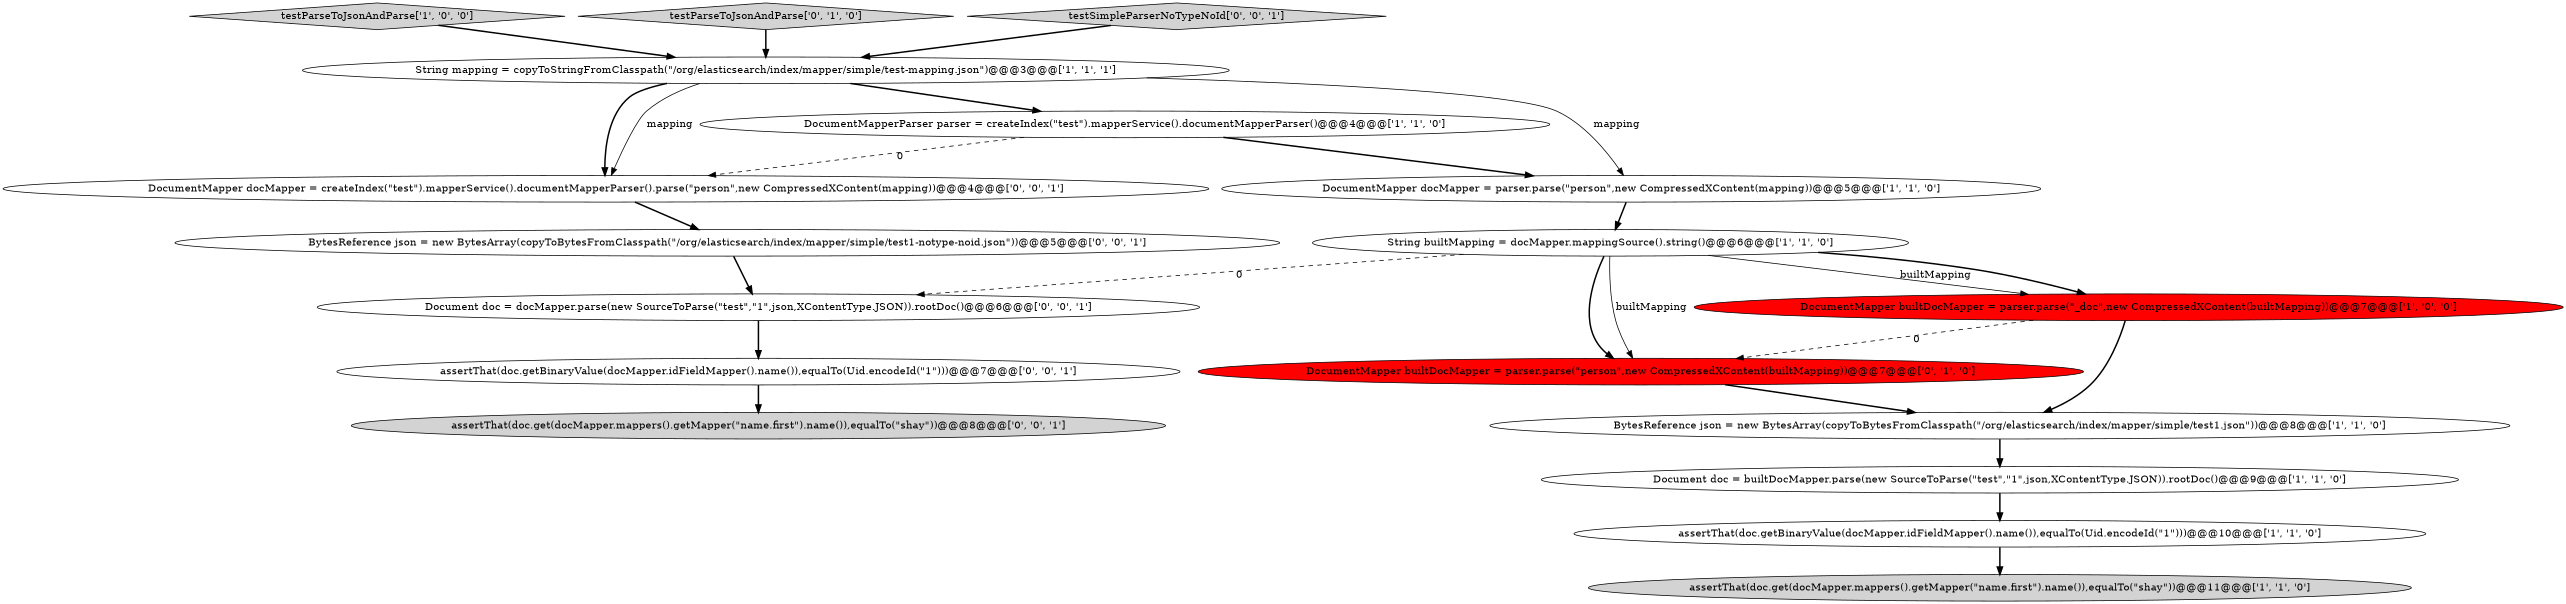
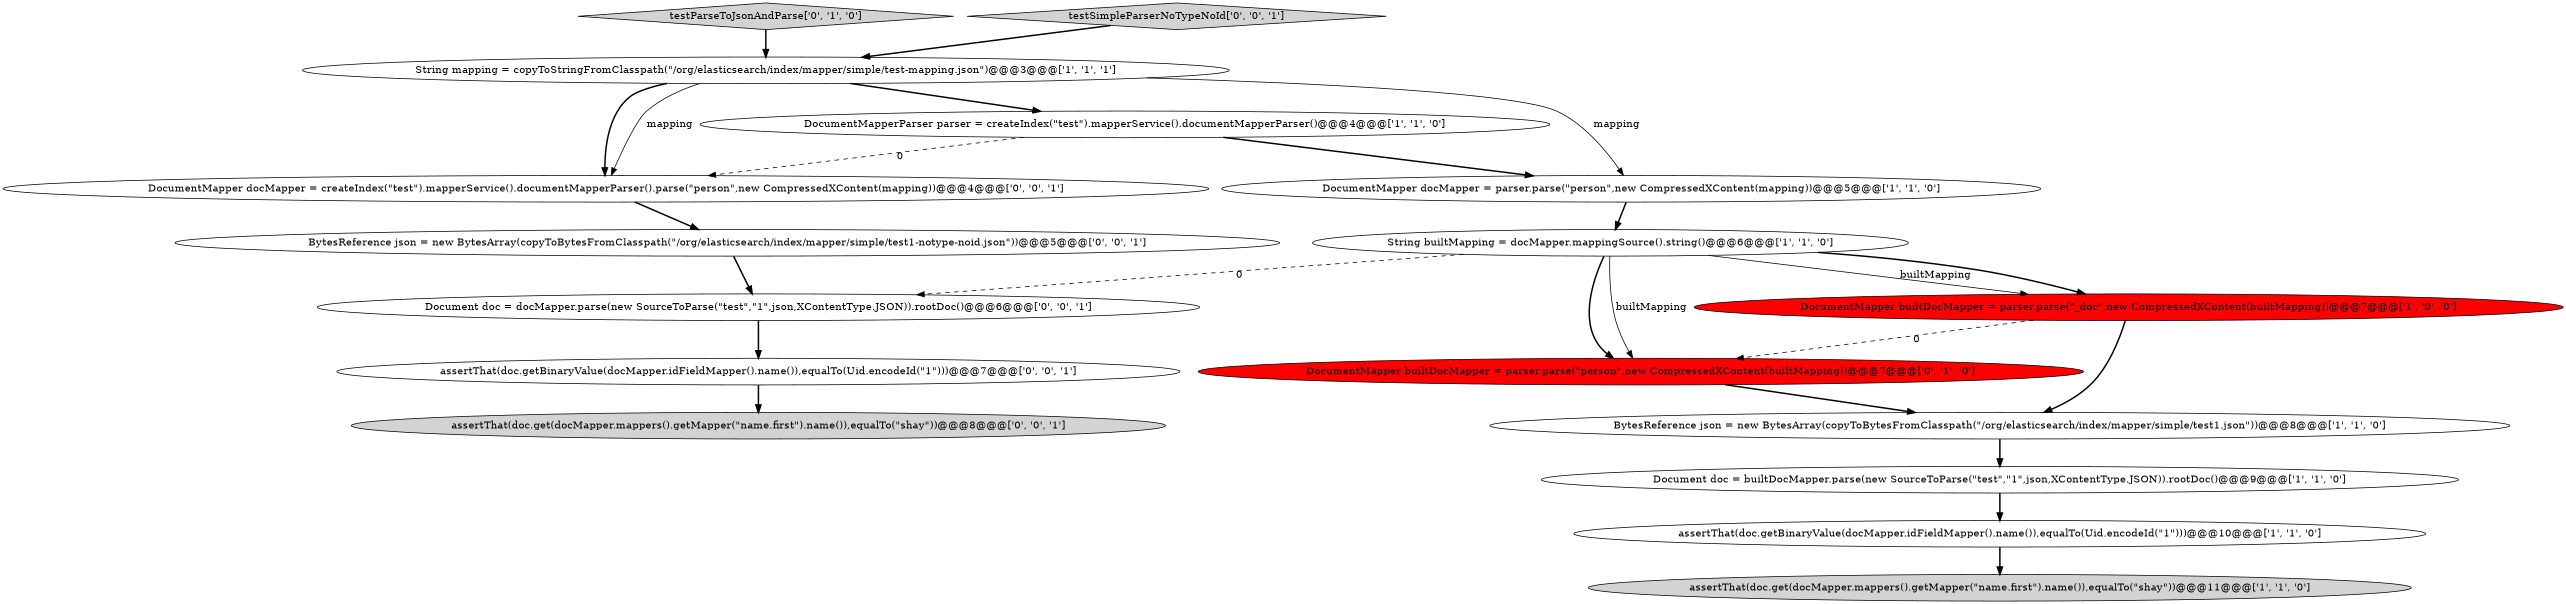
node "testParseToJsonAndParse['1', '0', '0']": removed
